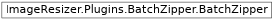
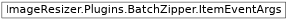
node "ImageResizer.Plugins.BatchZipper.BatchZipper": label "ImageResizer.Plugins.BatchZipper.BatchZipper" -> "ImageResizer.Plugins.BatchZipper.ItemEventArgs"
